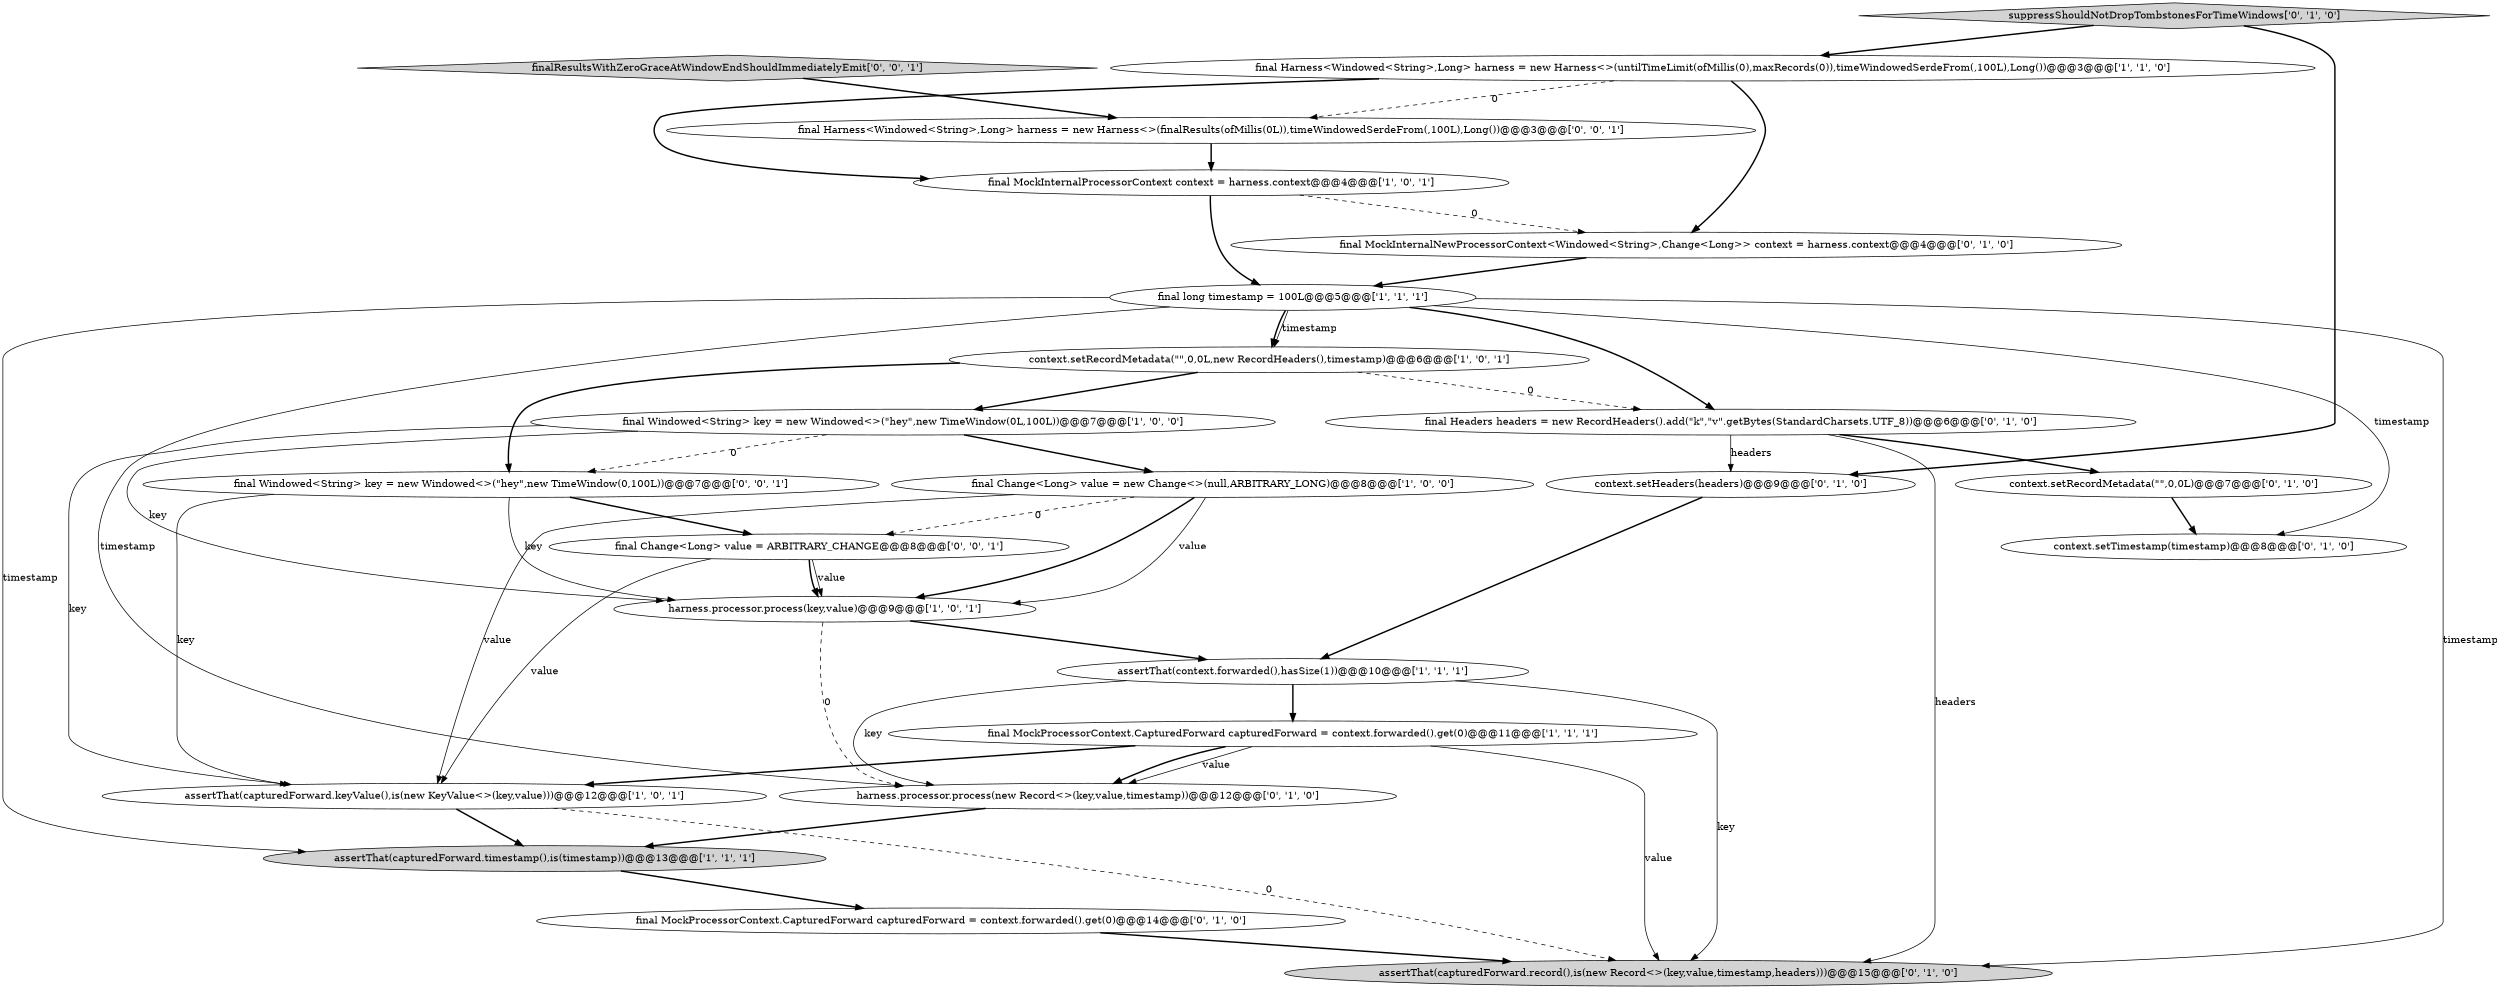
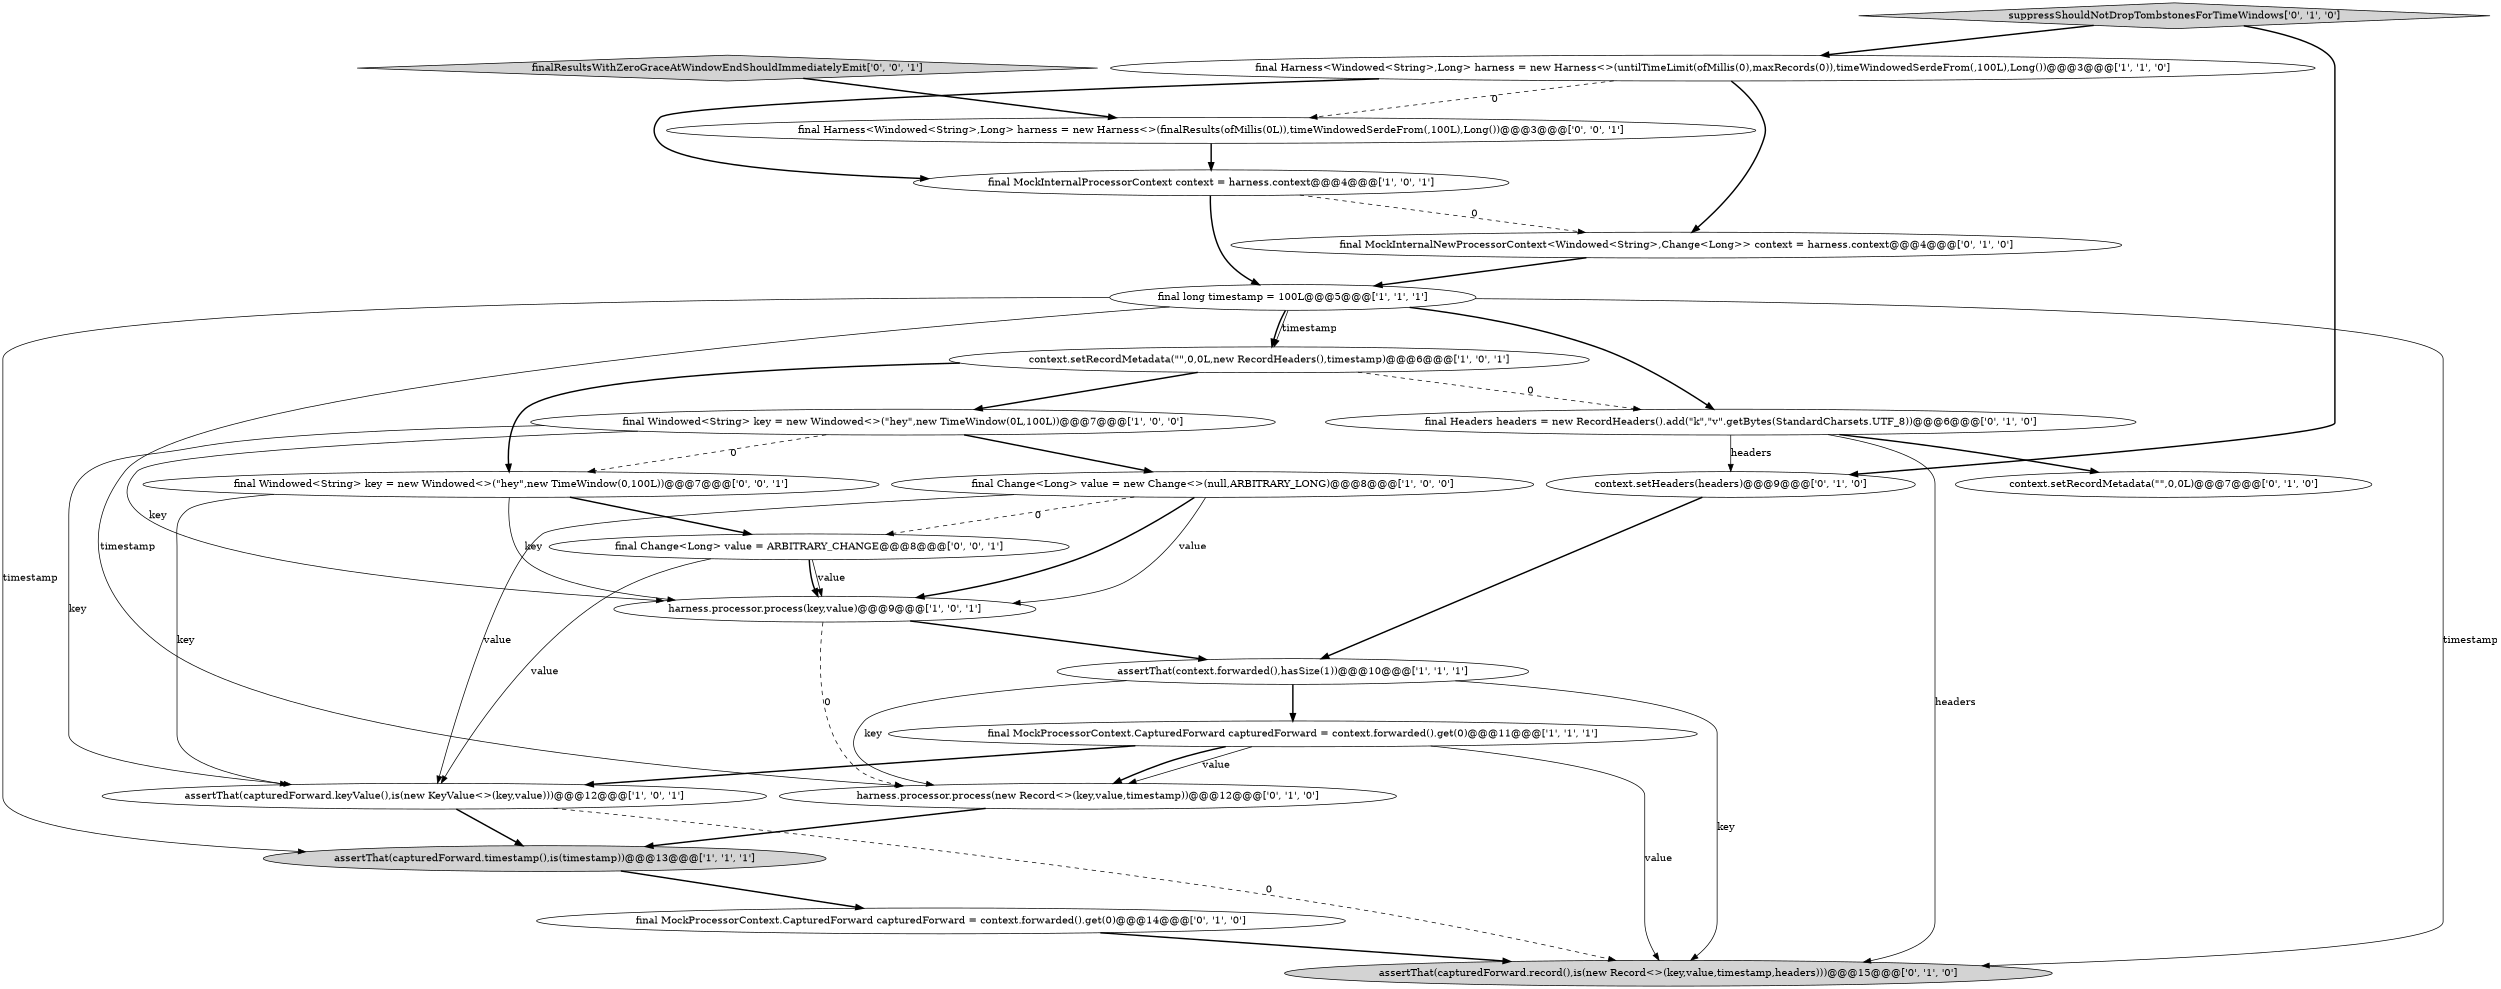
node "context.setTimestamp(timestamp)@@@8@@@['0', '1', '0']": removed
